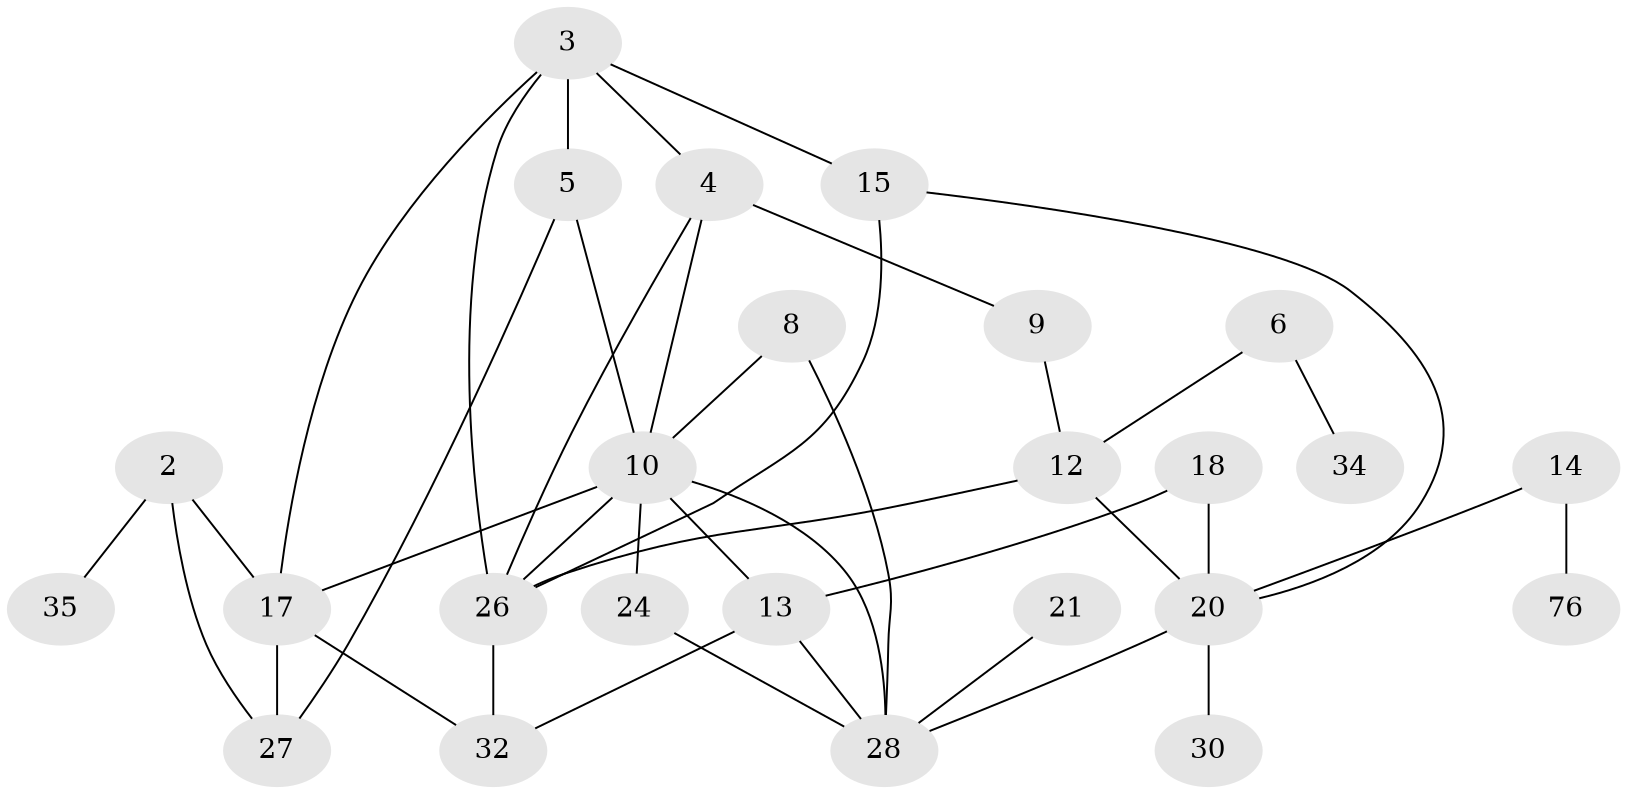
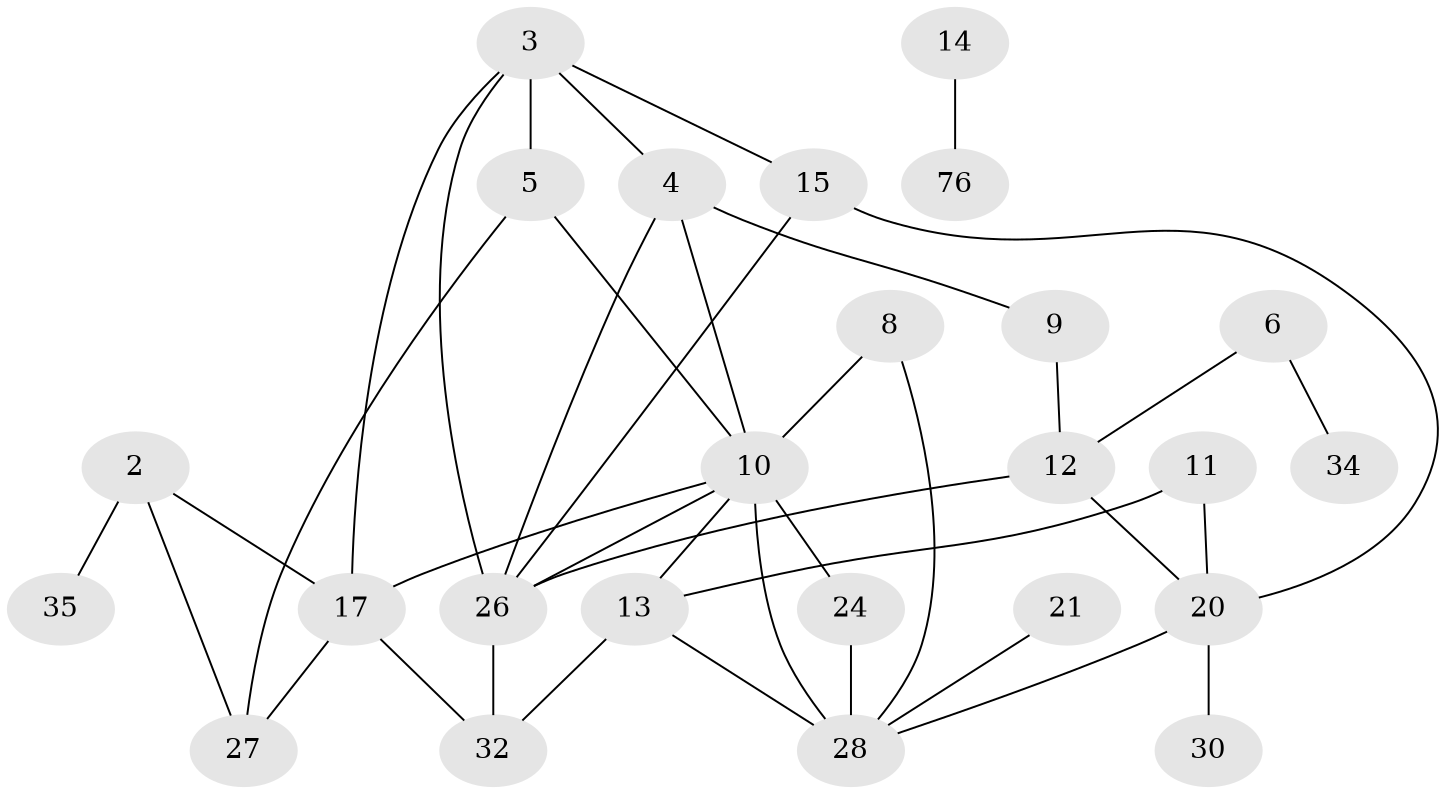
node "18": label "18" -> "11"
edge "14" -- "20": removed
